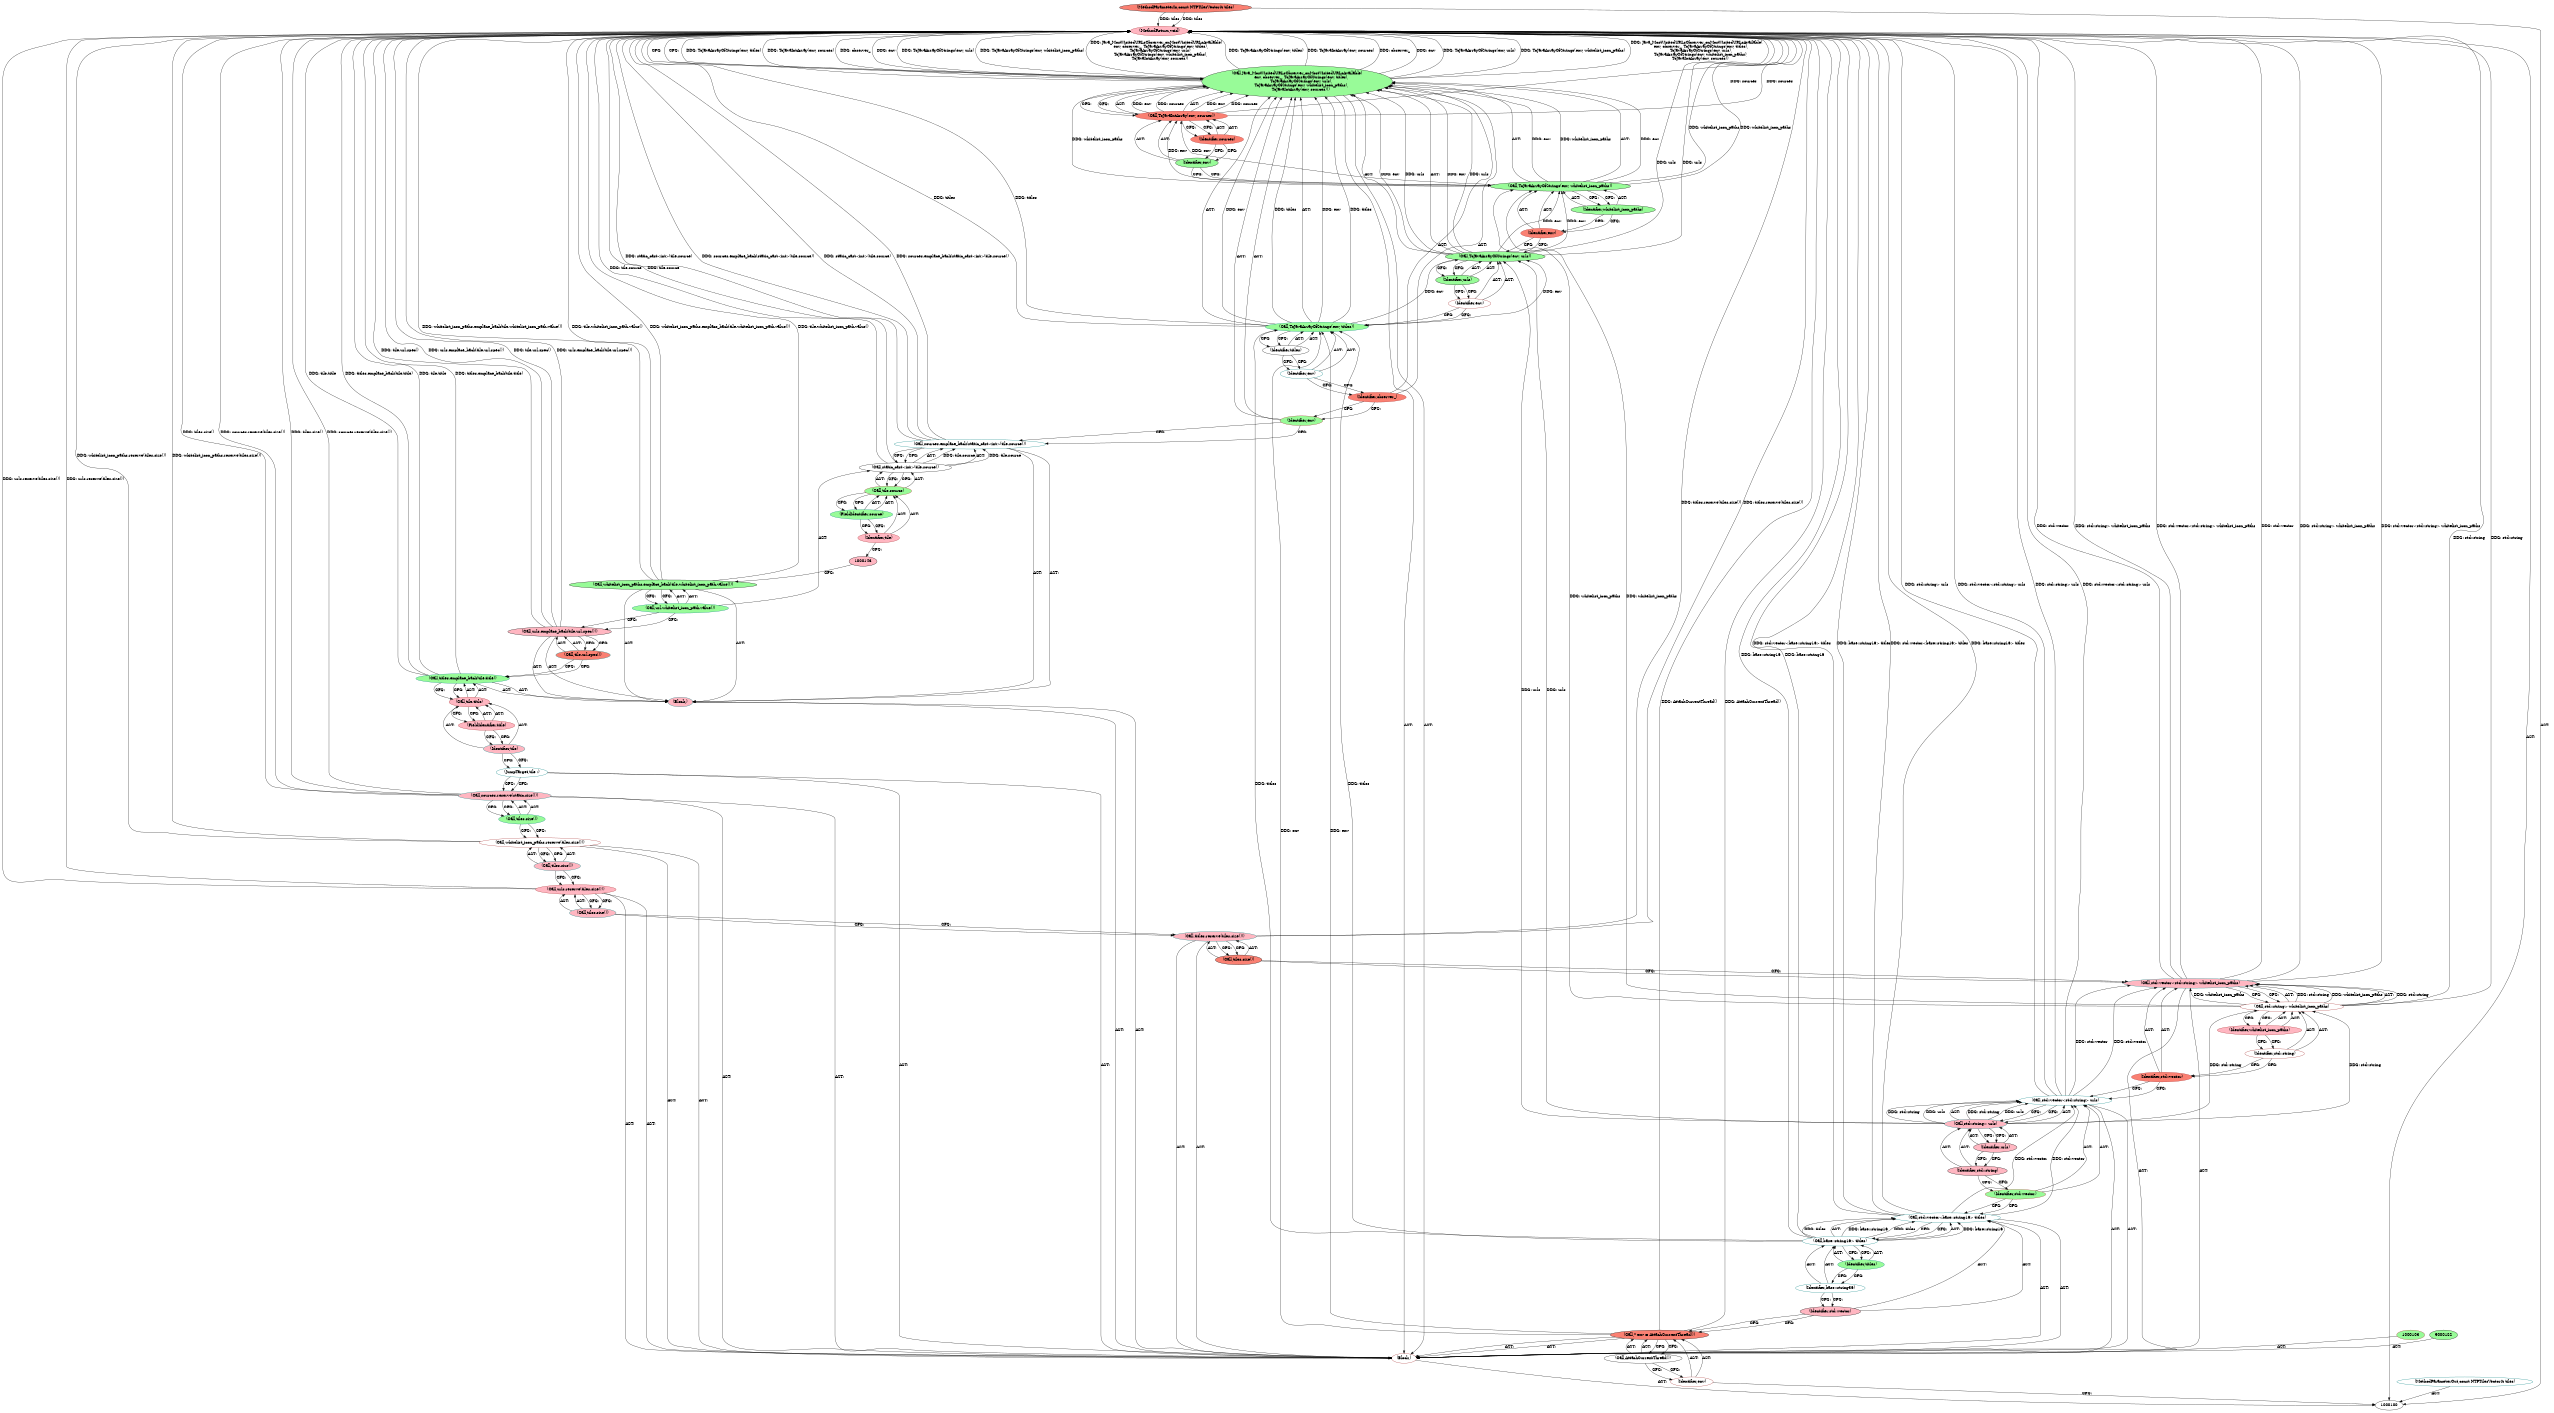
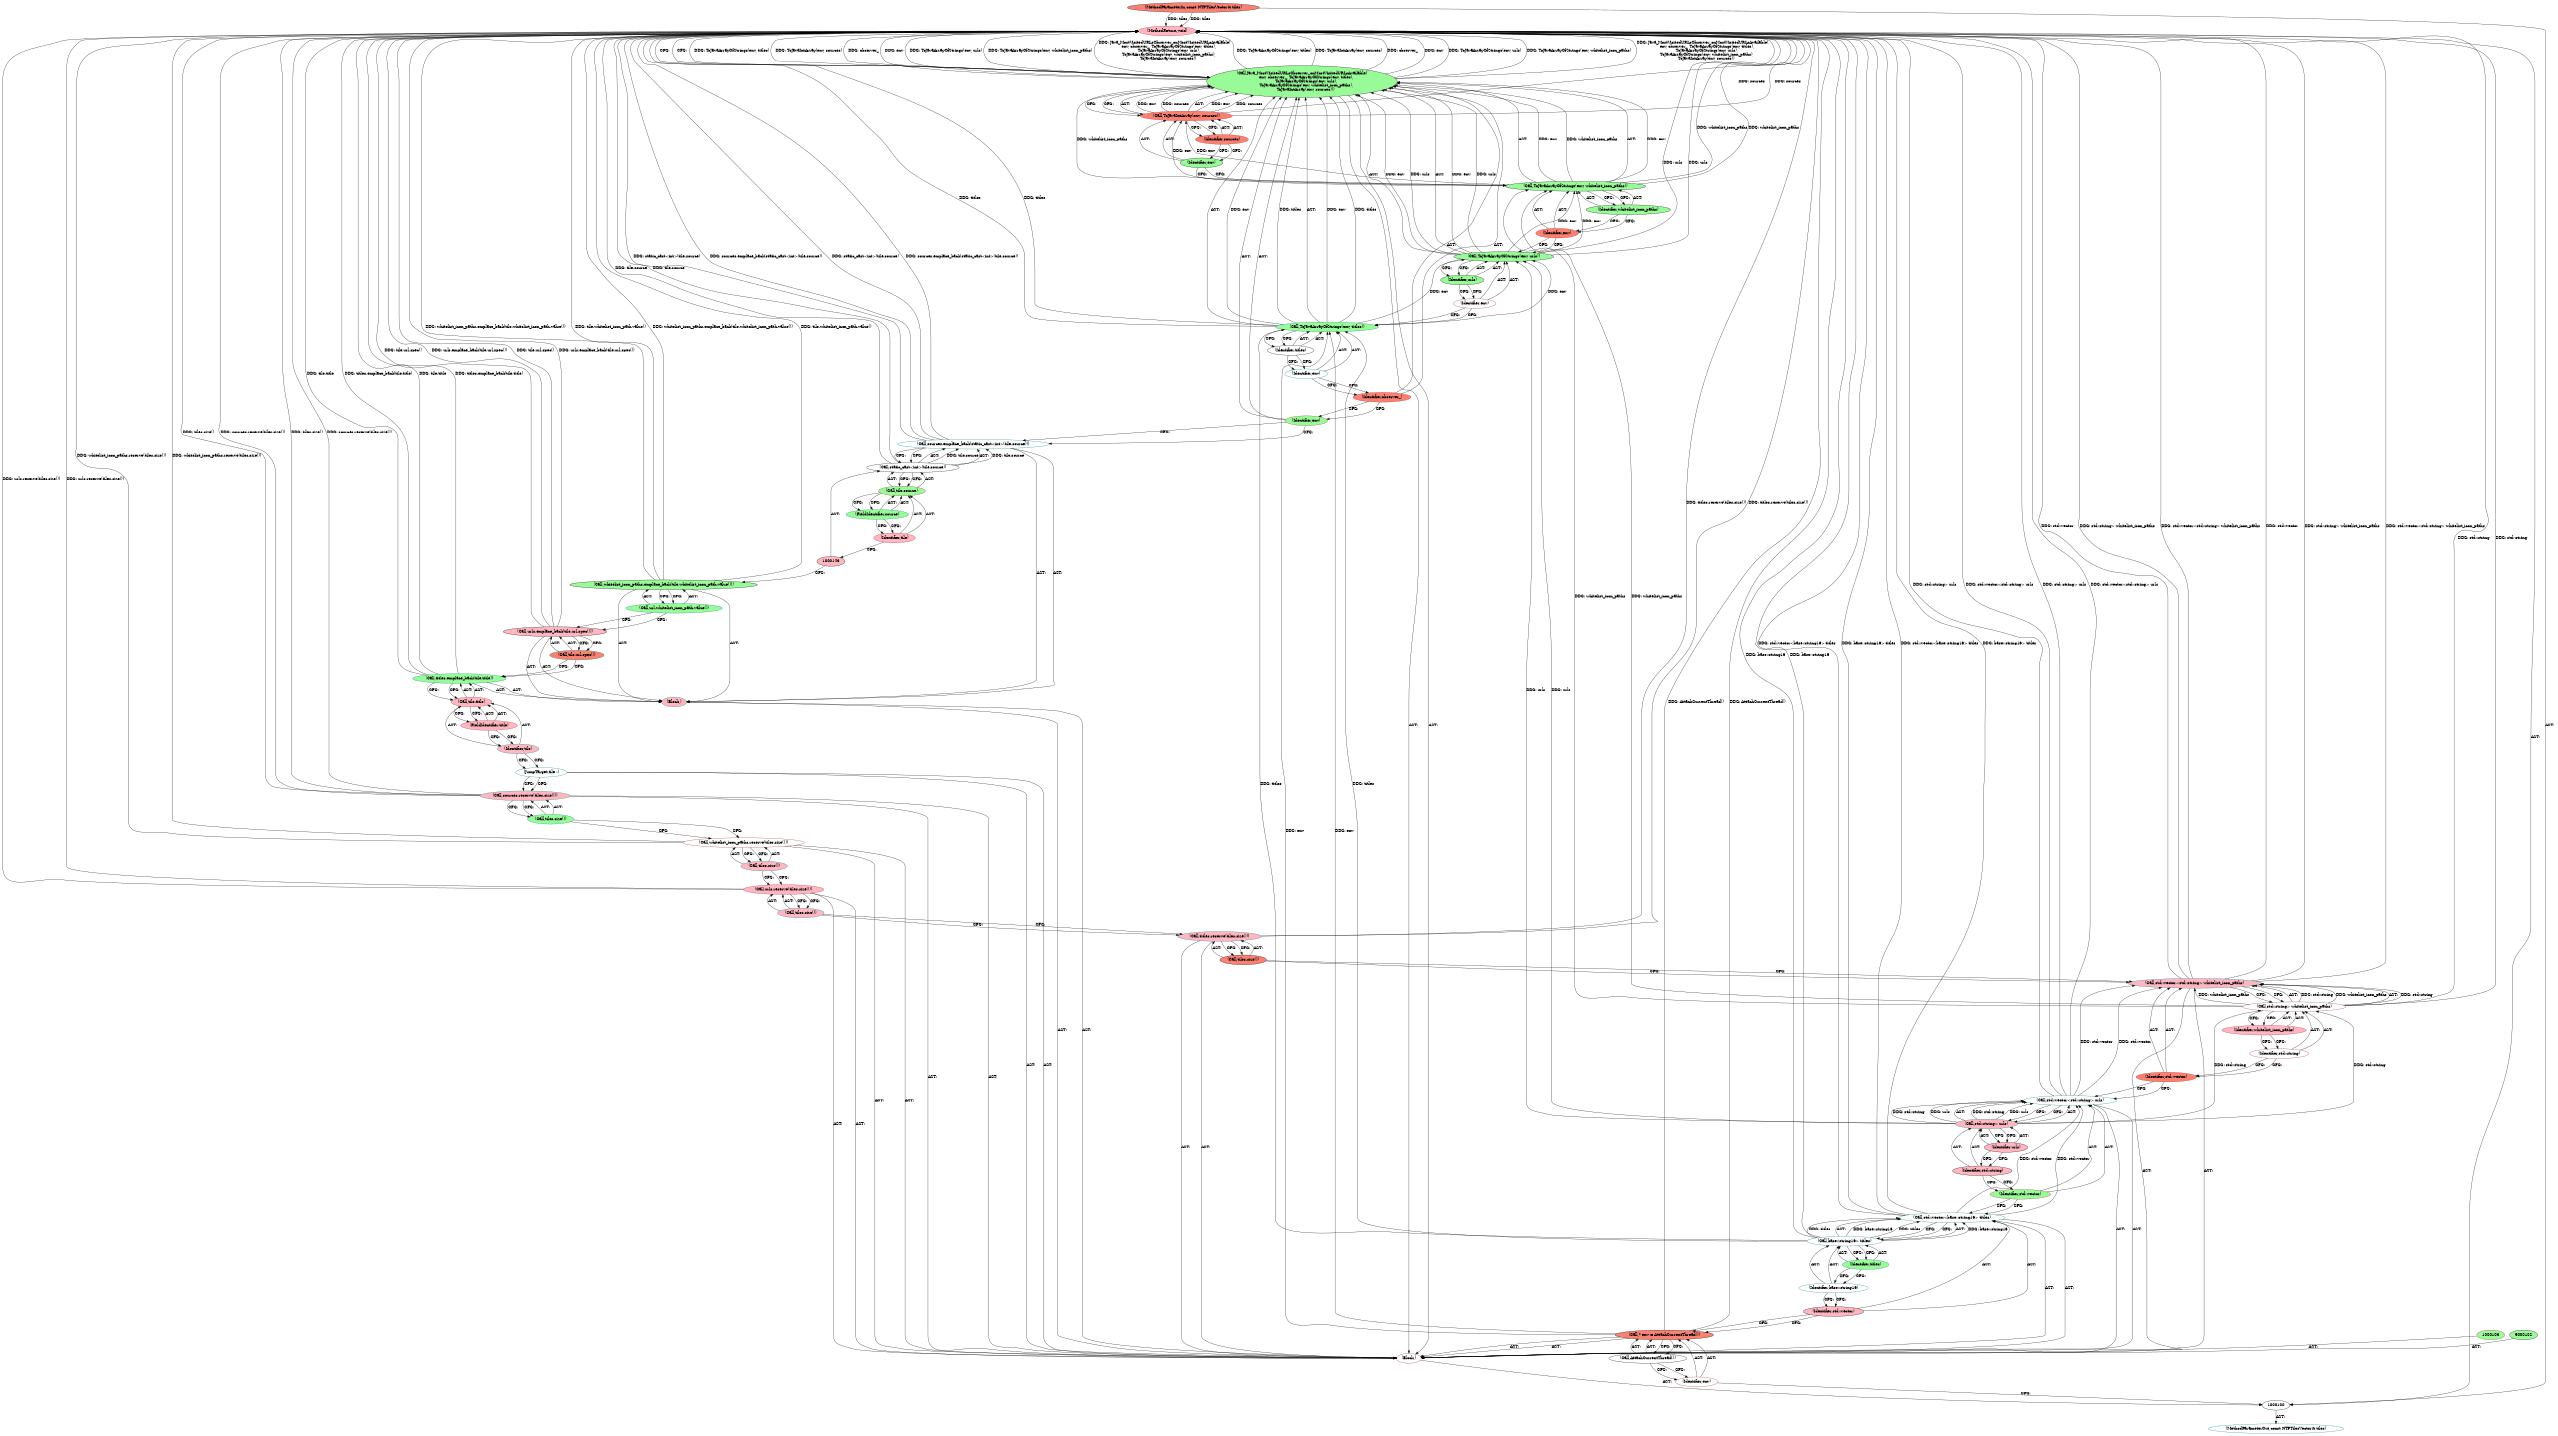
edge "(Call,url.whitelist_icon_path.value())" -> "(Call,static_cast<int>(tile.source))": now "1000143" -> "(Call,static_cast<int>(tile.source))"
node "(Call,sources.reserve(static.size()))": label "(Call,sources.reserve(static.size()))" -> "(Call,sources.reserve(tiles.size()))"
node "(Identifier,base::string36)": label "(Identifier,base::string36)" -> "(Identifier,base::string16)"
edge "(MethodParameterOut,const NTPTilesVector& tiles)" -> "1000100": reversed
